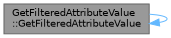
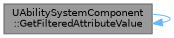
node "GetFilteredAttributeValue ::GetFilteredAttributeValue": label "GetFilteredAttributeValue ::GetFilteredAttributeValue" -> "UAbilitySystemComponent ::GetFilteredAttributeValue"
